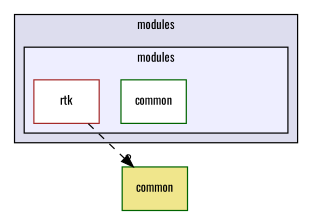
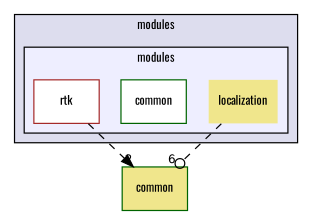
node "localization": added
